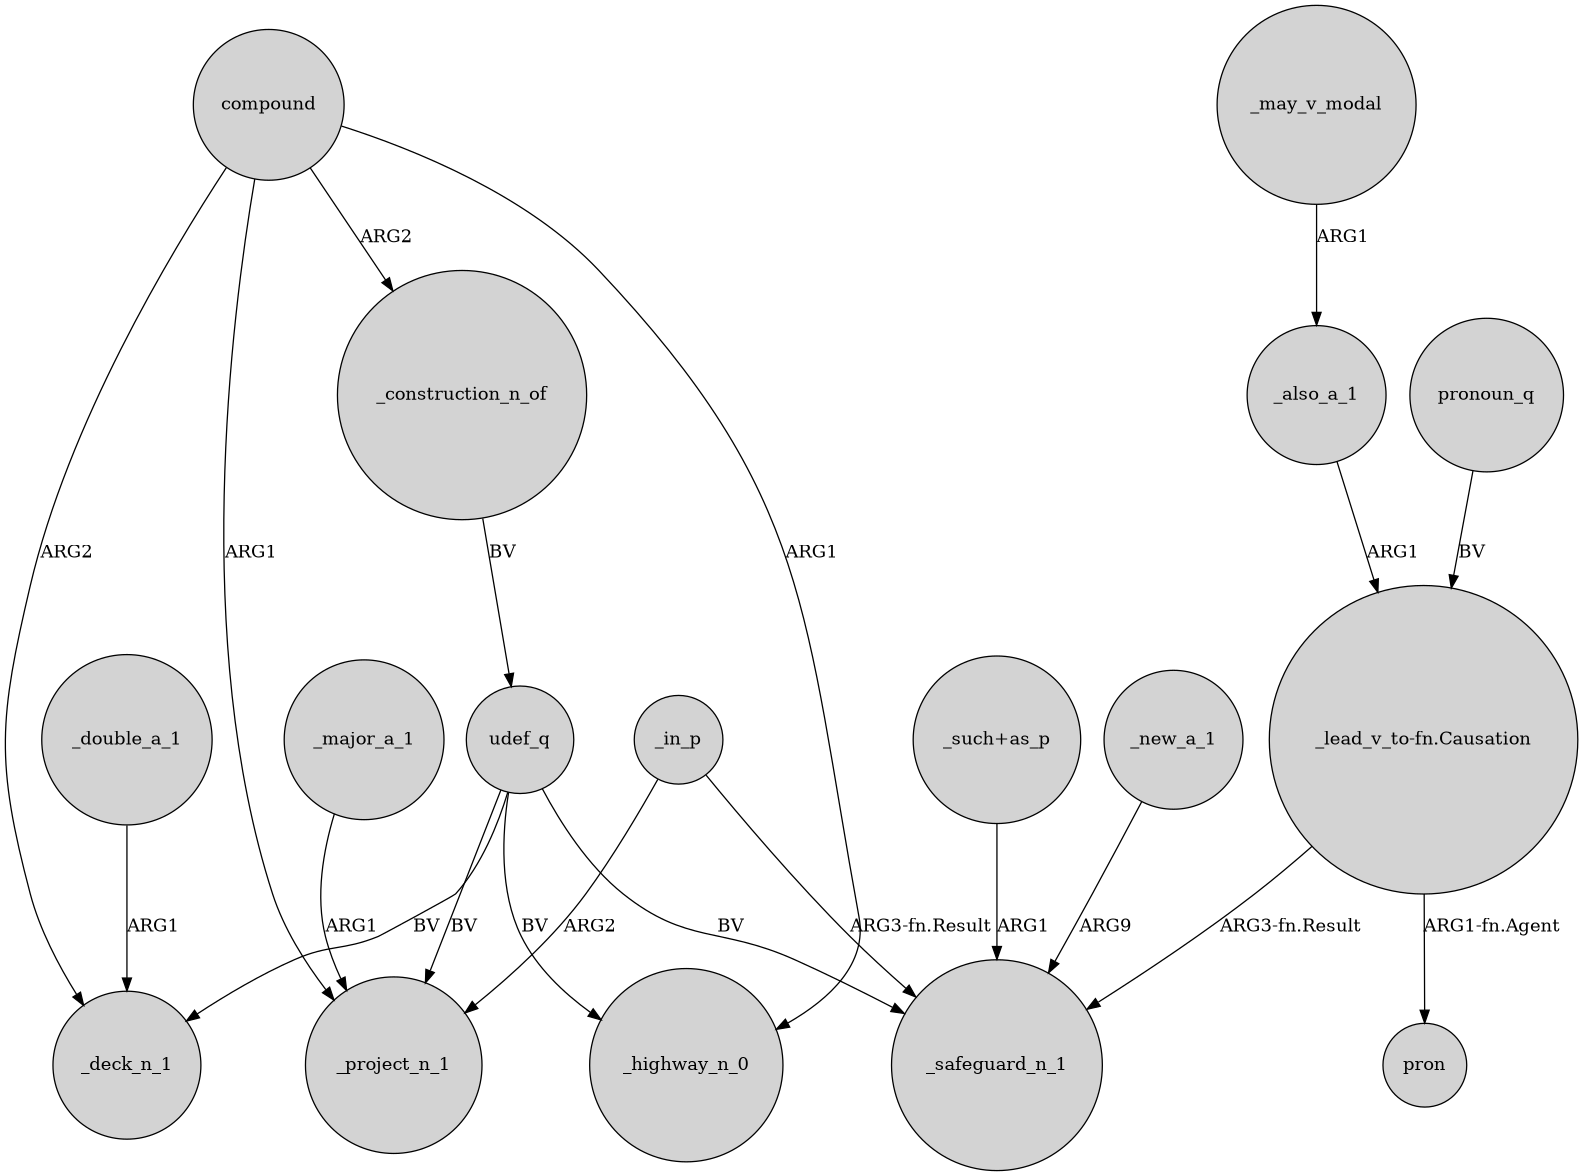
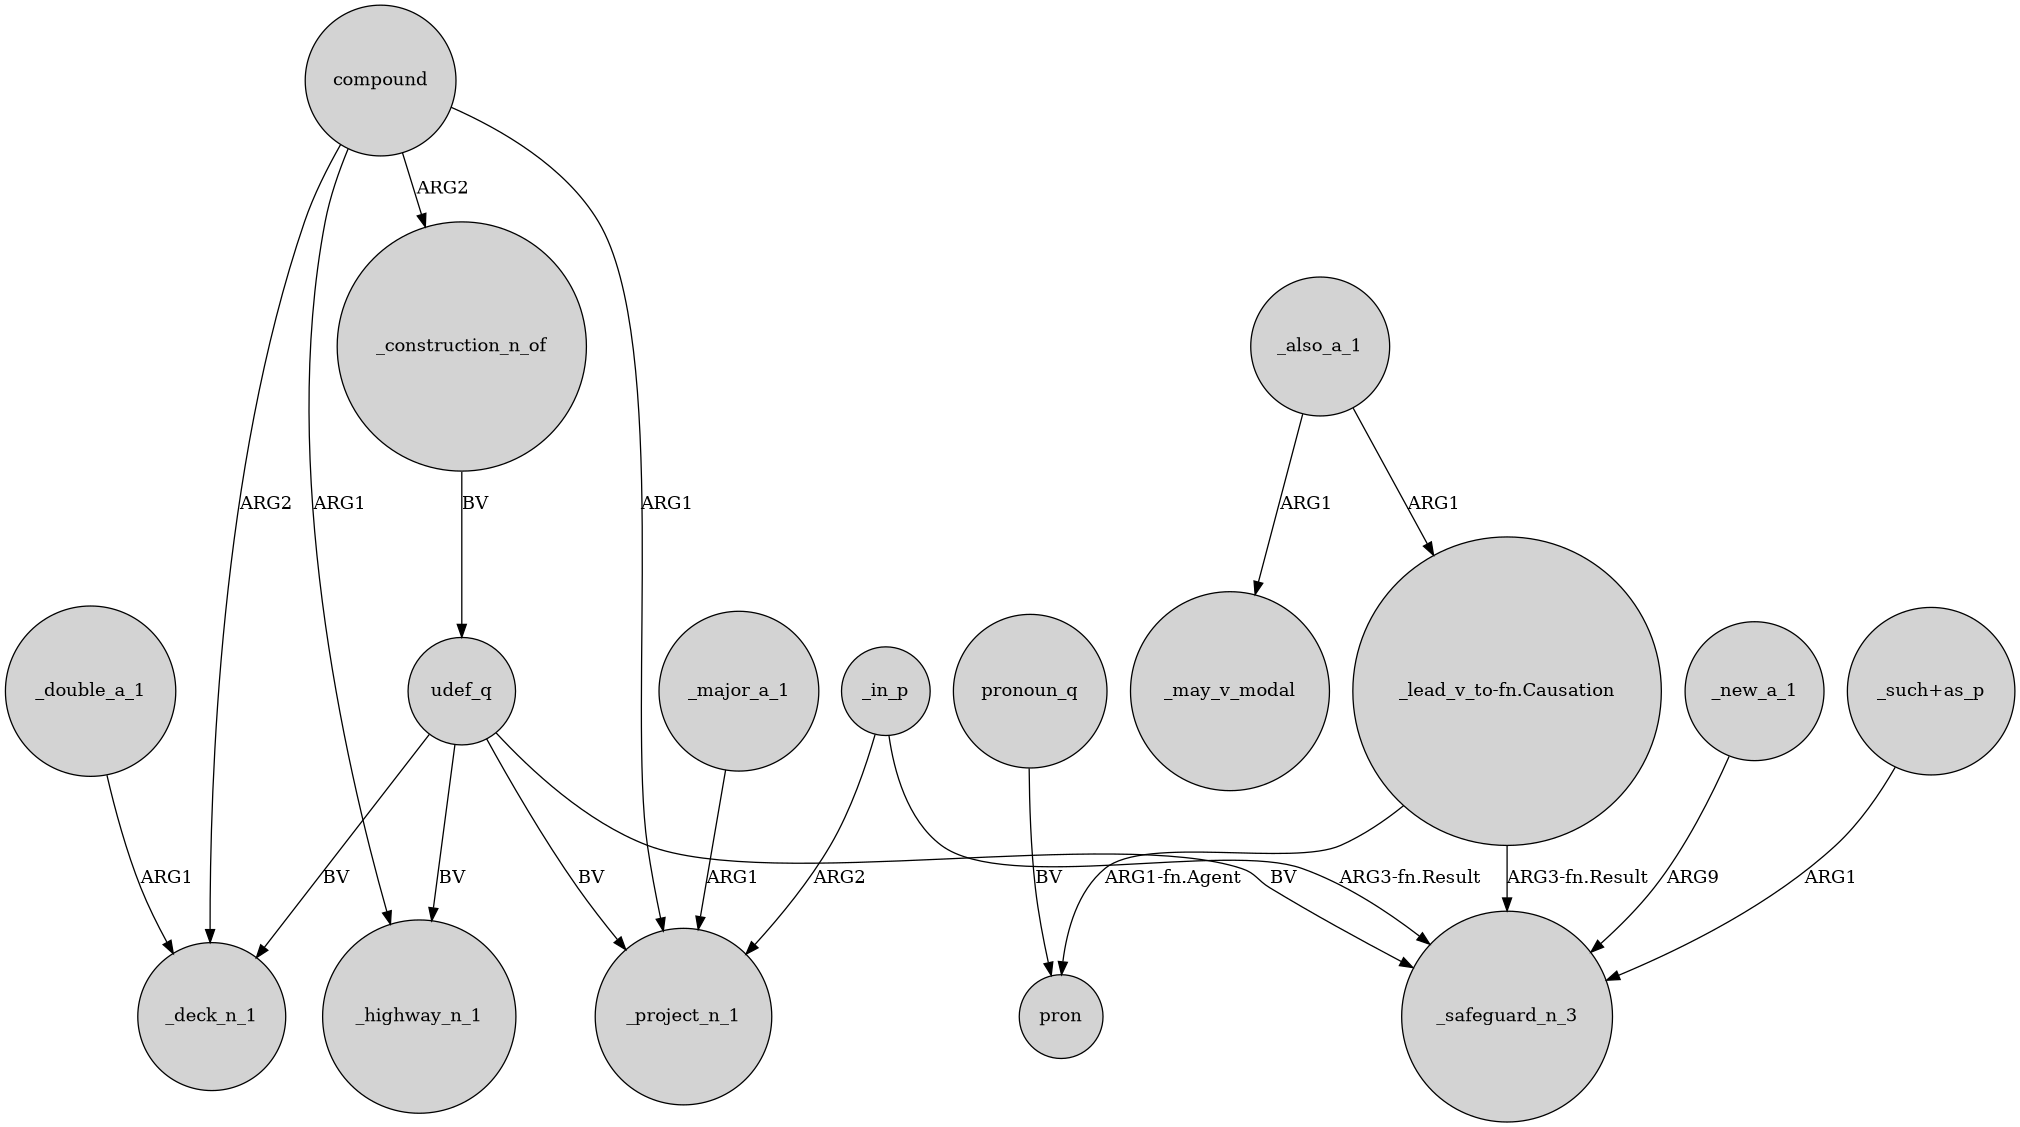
edge "_may_v_modal" -> "_also_a_1": reversed
edge "pronoun_q" -> "_lead_v_to-fn.Causation": now "pronoun_q" -> "pron"
node "_highway_n_0": label "_highway_n_0" -> "_highway_n_1"
node "_safeguard_n_1": label "_safeguard_n_1" -> "_safeguard_n_3"
